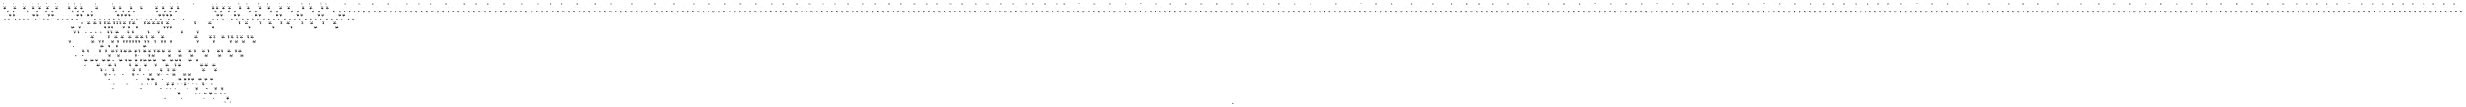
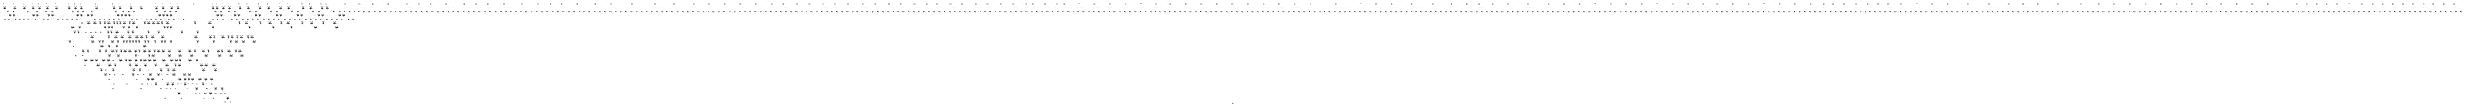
node "x56.G": removed
